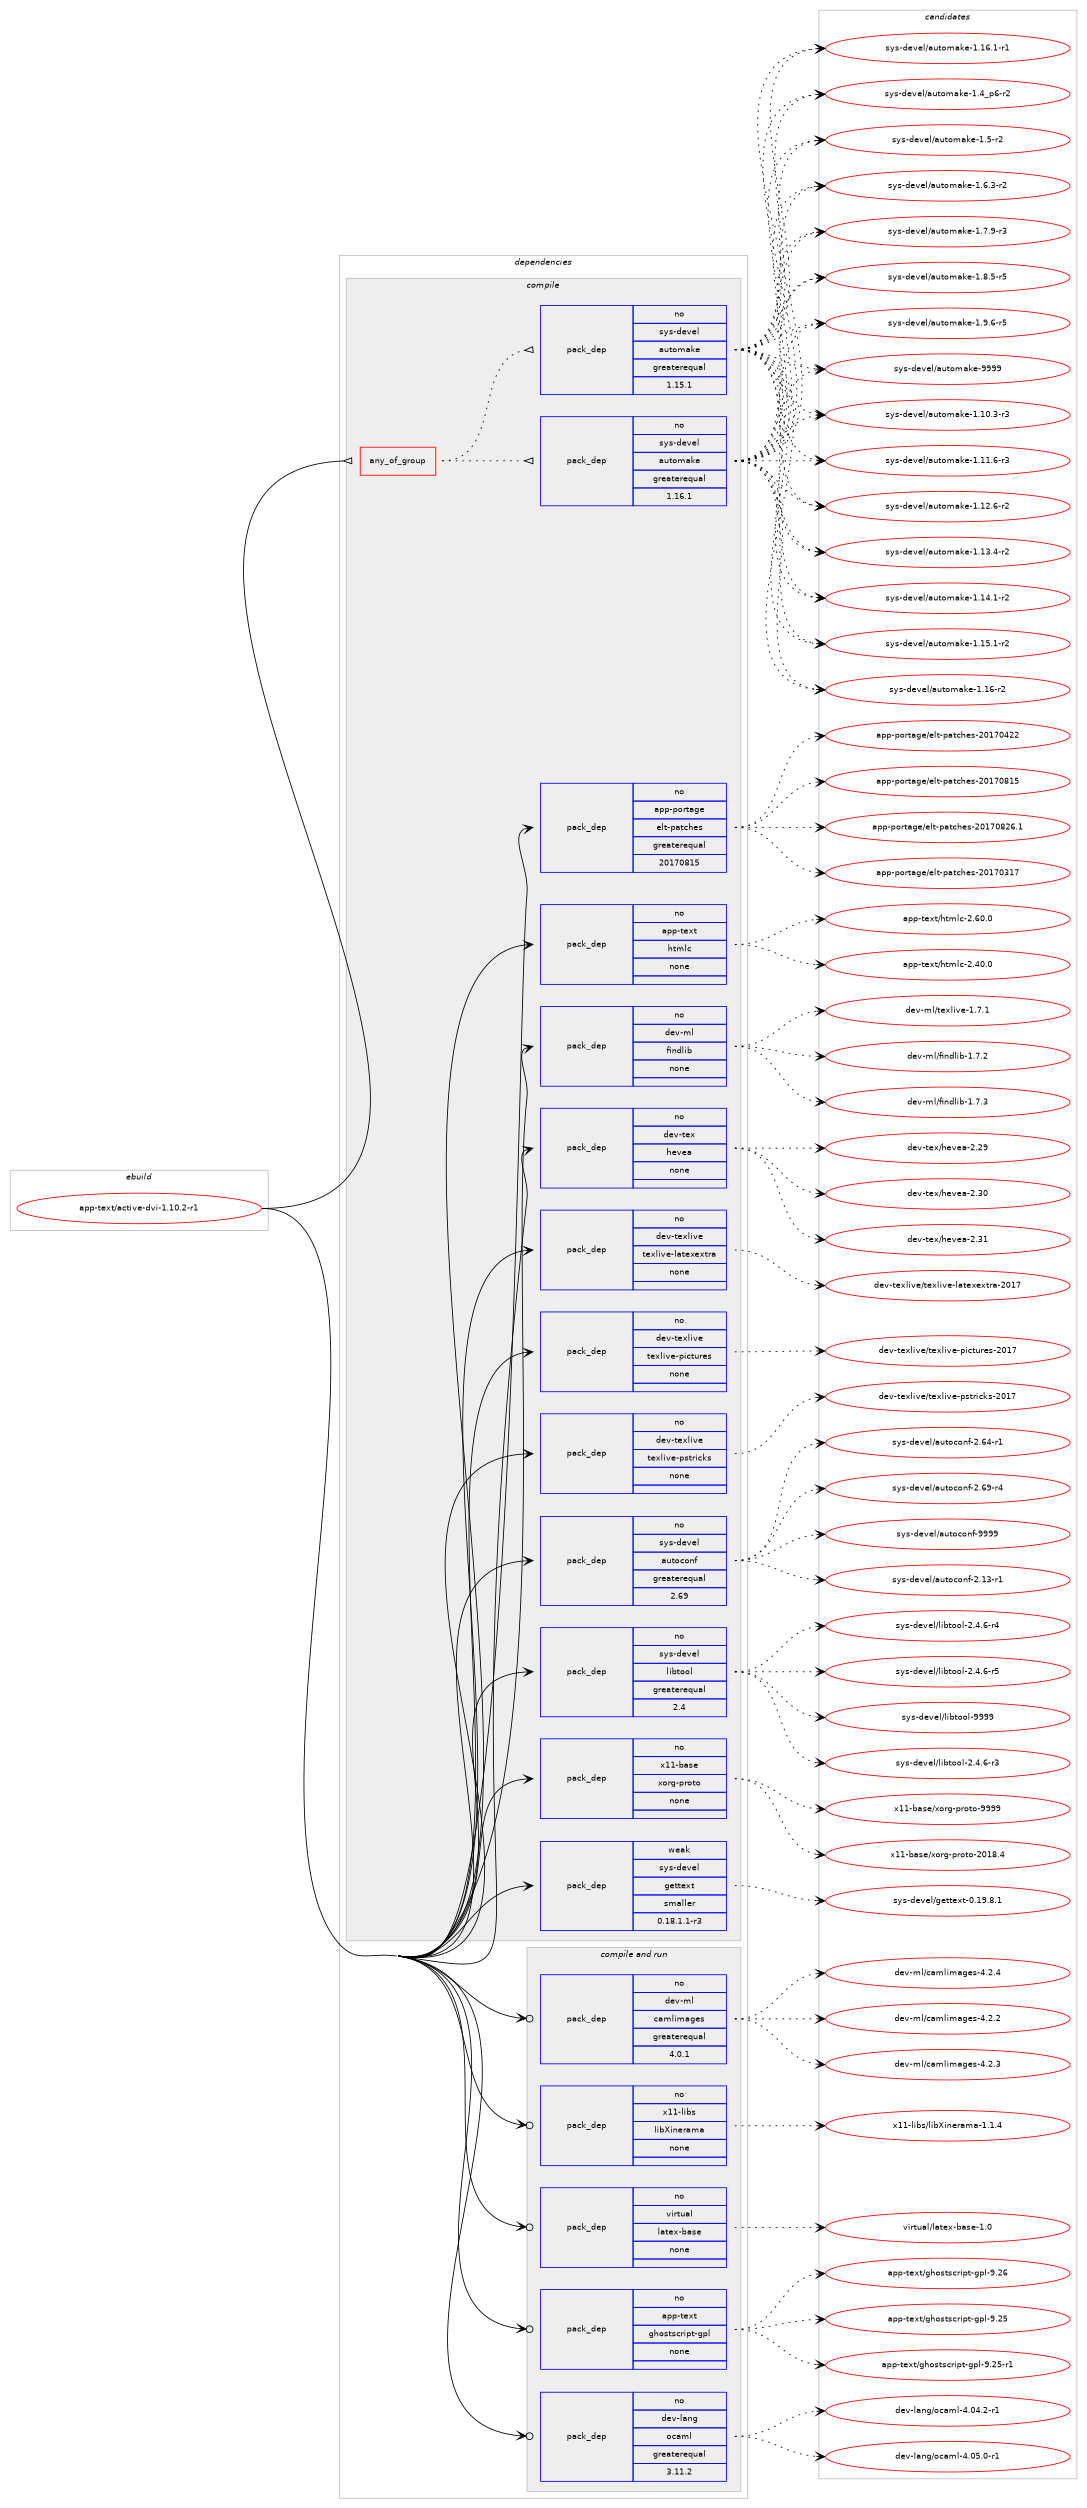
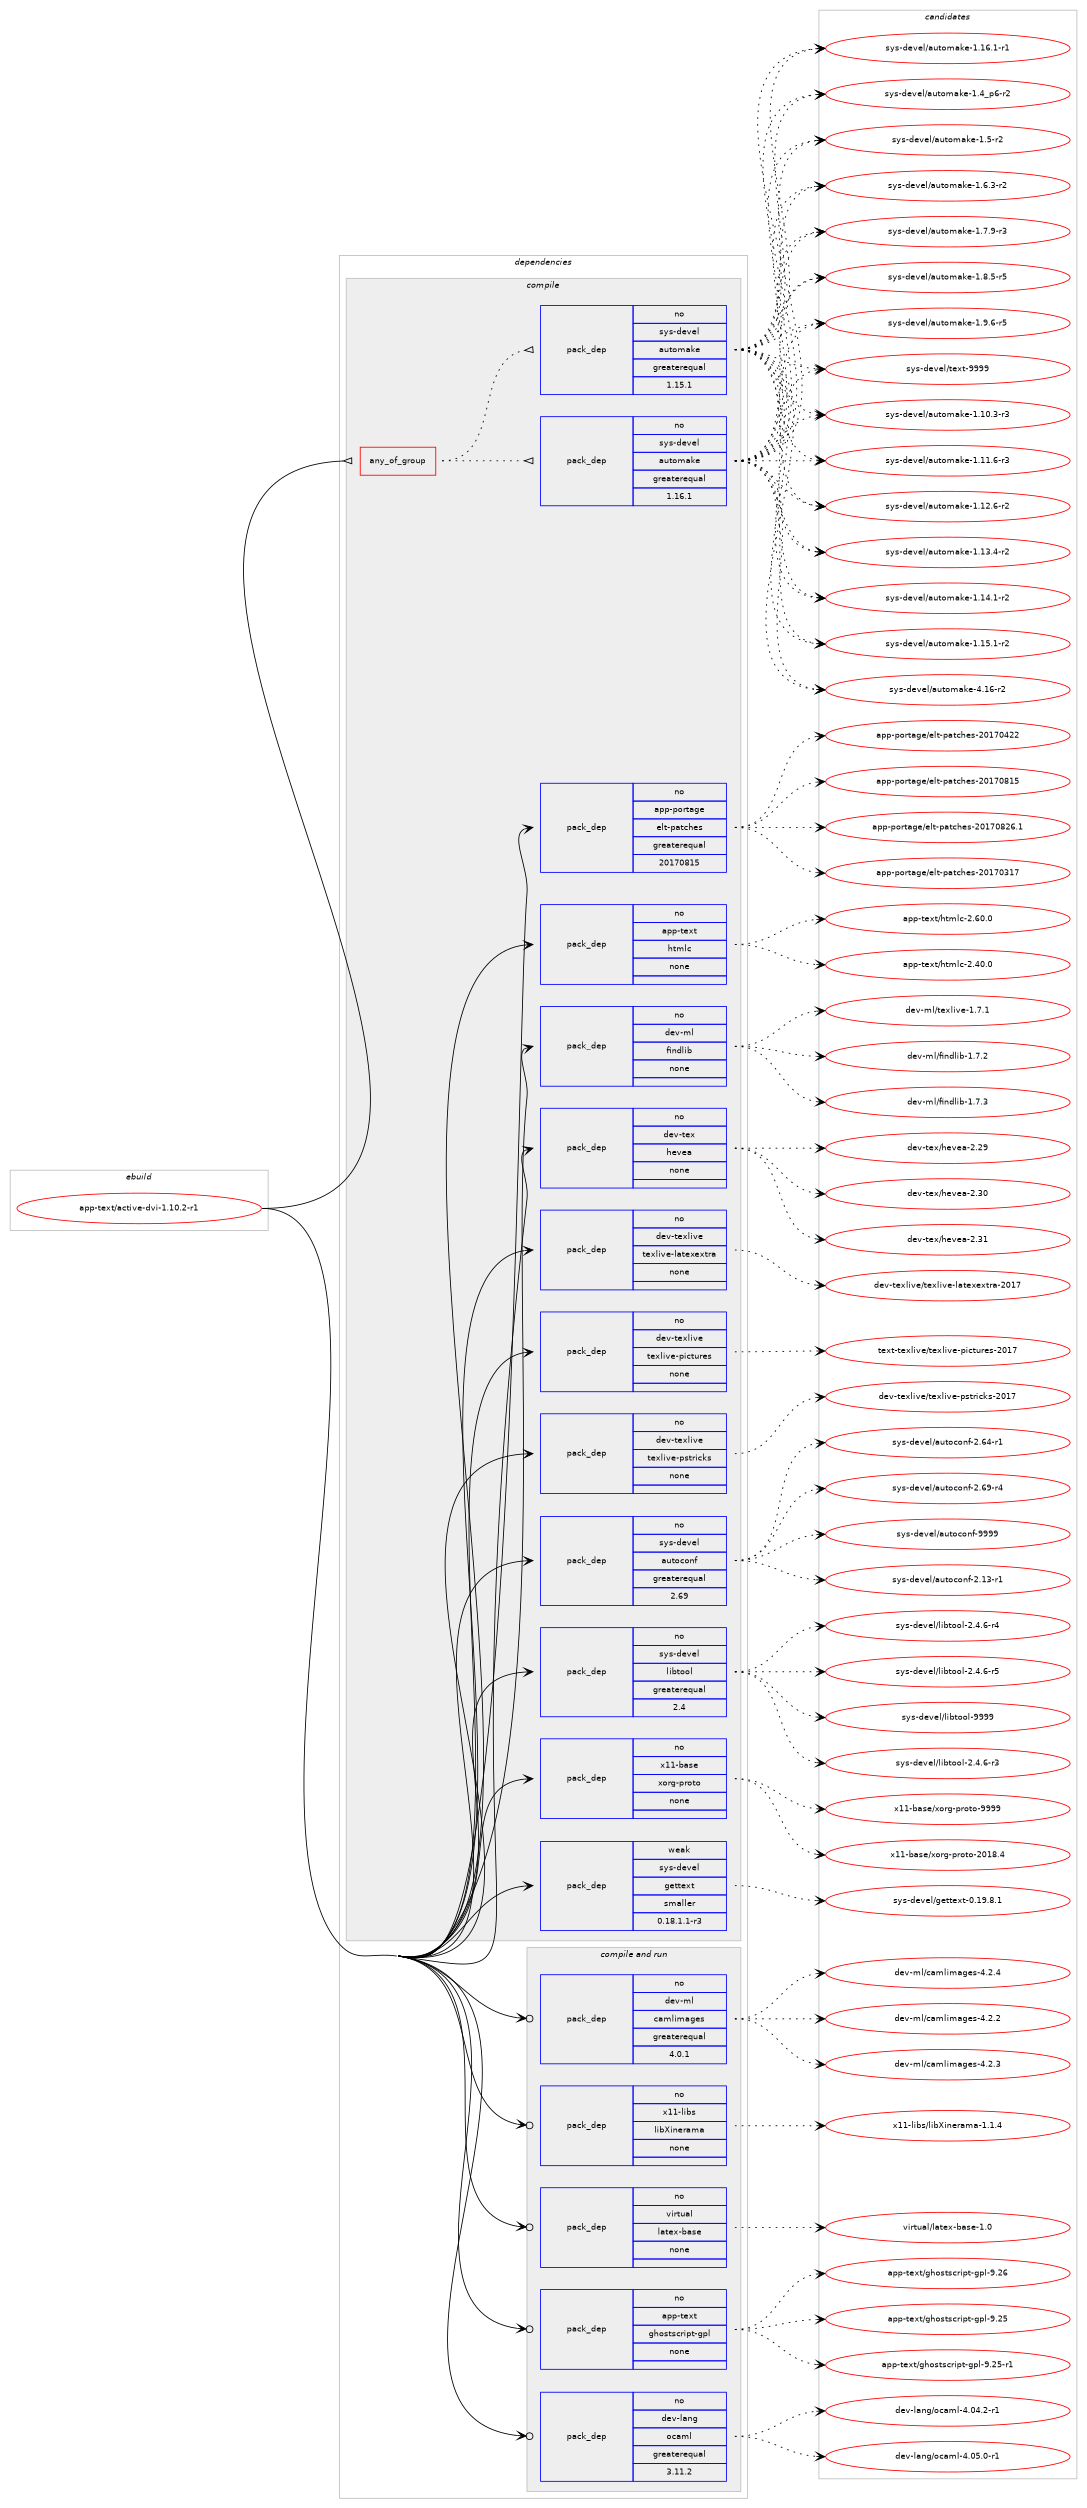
node "sys-devel/automake-9999": label "sys-devel/automake-9999" -> "sys-devel/text-9999"
node "sys-devel/automake-1.16-r2": label "sys-devel/automake-1.16-r2" -> "sys-devel/automake-4.16-r2"
node "dev-texlive/texlive-pictures-2017": label "dev-texlive/texlive-pictures-2017" -> "text-texlive/texlive-pictures-2017"
